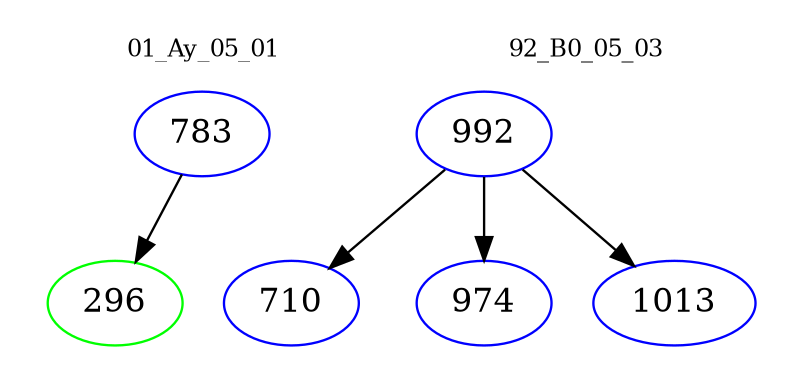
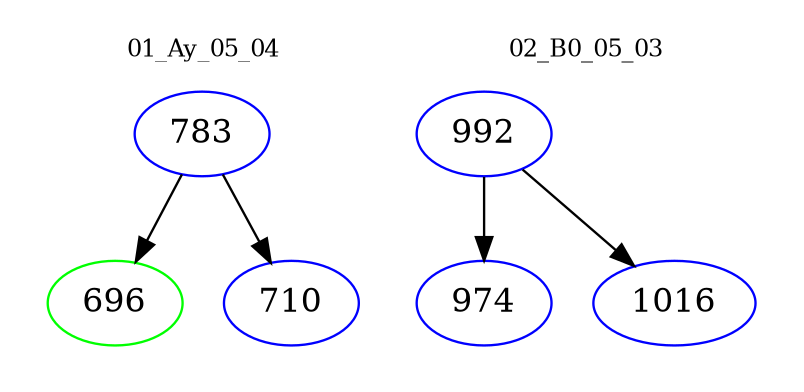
cluster "01_Ay_05_01": label "01_Ay_05_01" -> "01_Ay_05_04"
cluster "92_B0_05_03": label "92_B0_05_03" -> "02_B0_05_03"
edge "992" -> "710": now "783" -> "710"
node "296": label "296" -> "696"
node "1013": label "1013" -> "1016"
